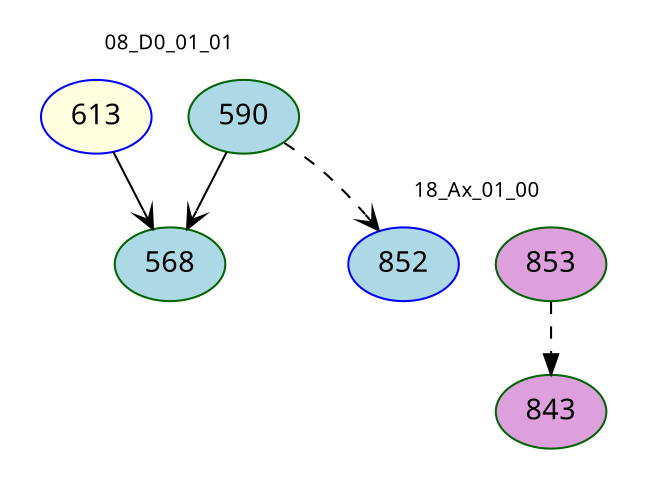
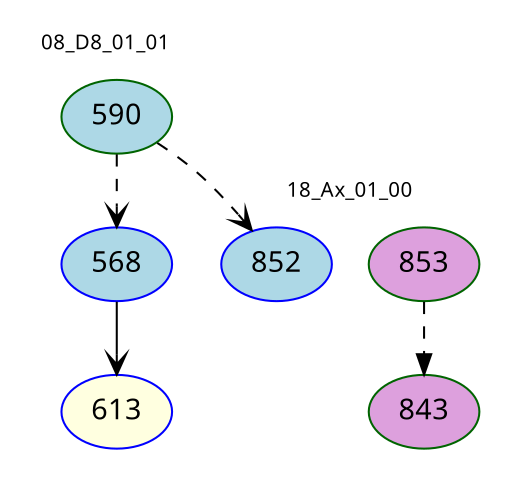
cluster "08_D0_01_01": label "08_D0_01_01" -> "08_D8_01_01"
edge "613" -> "568": reversed
edge "590" -> "568": style solid -> dashed
node "568": color darkgreen -> blue
